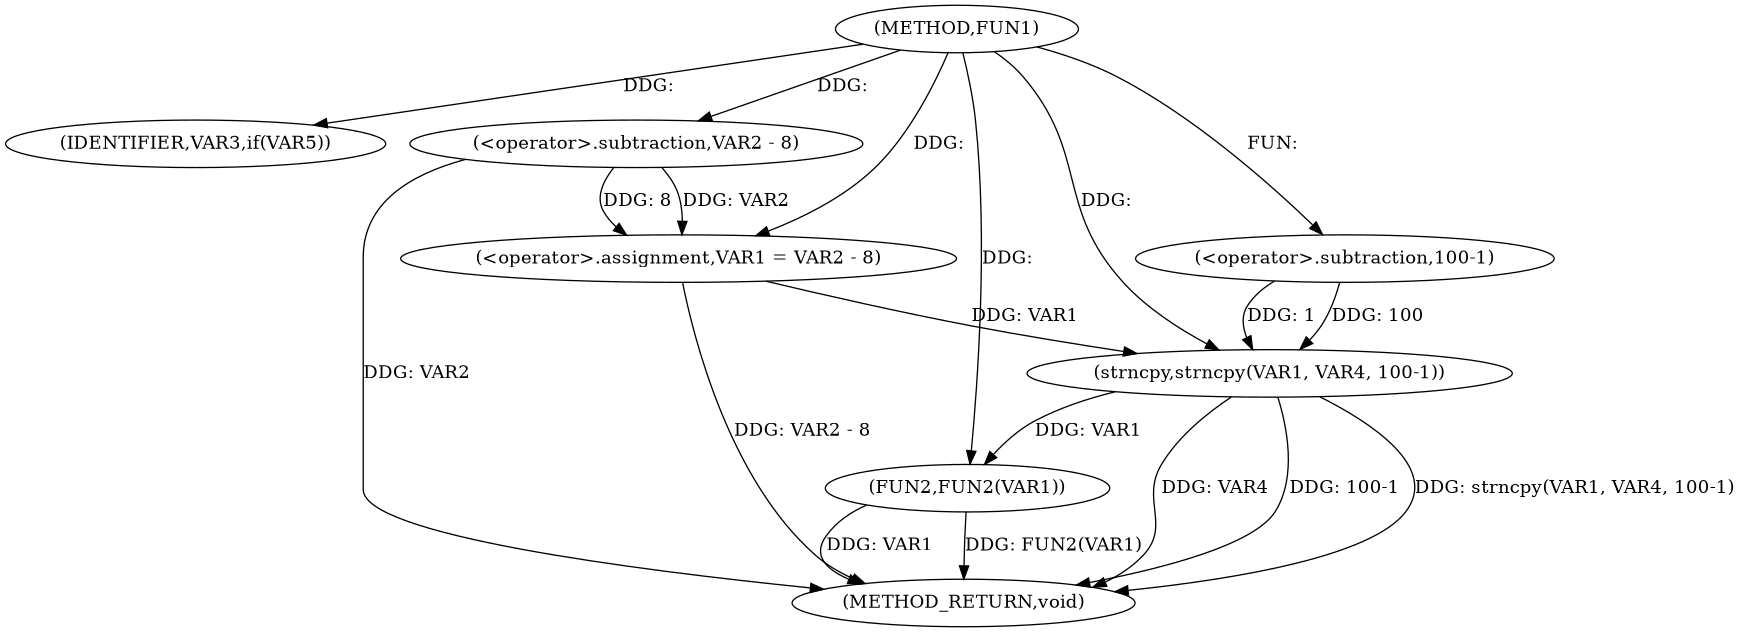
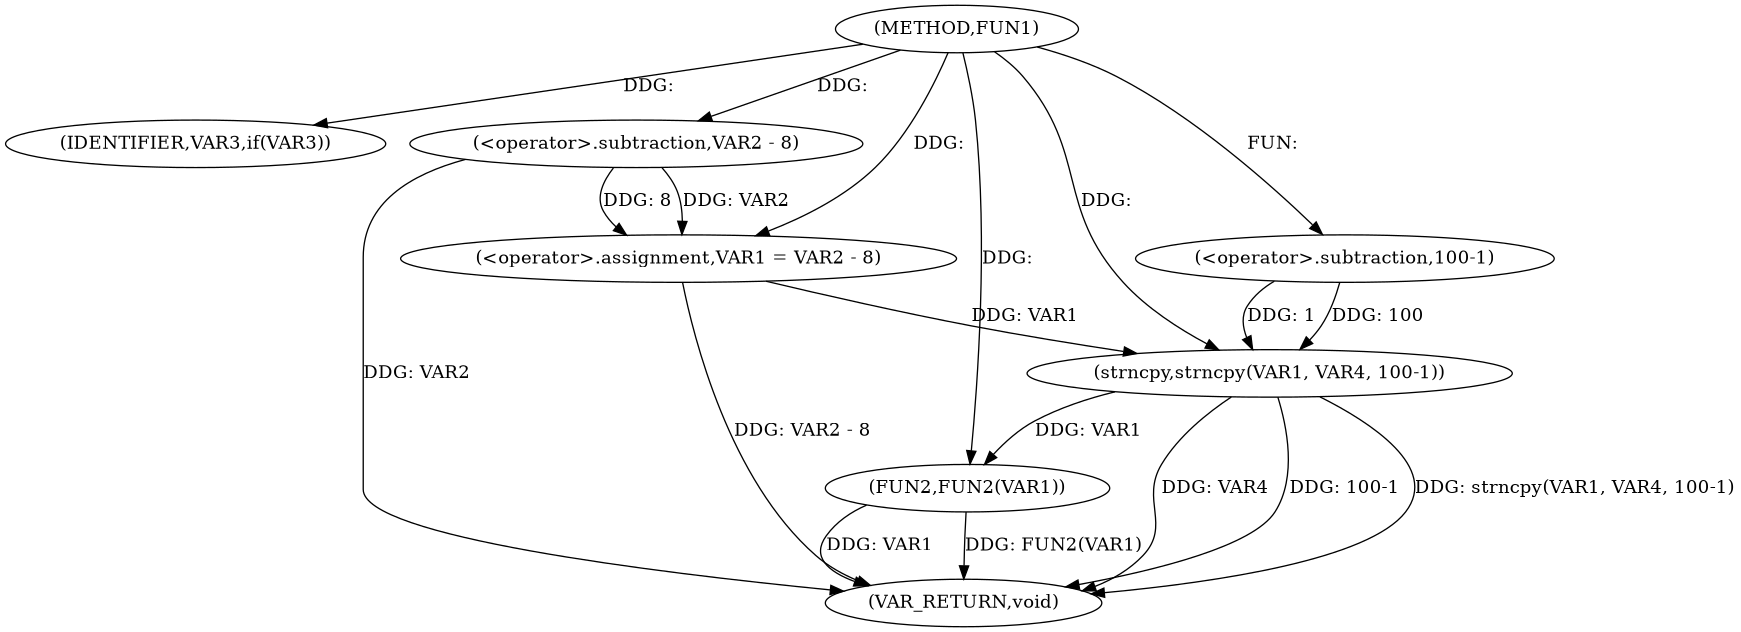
node "(IDENTIFIER,VAR3,if(VAR5))": label "(IDENTIFIER,VAR3,if(VAR5))" -> "(IDENTIFIER,VAR3,if(VAR3))"
node "(METHOD_RETURN,void)": label "(METHOD_RETURN,void)" -> "(VAR_RETURN,void)"
